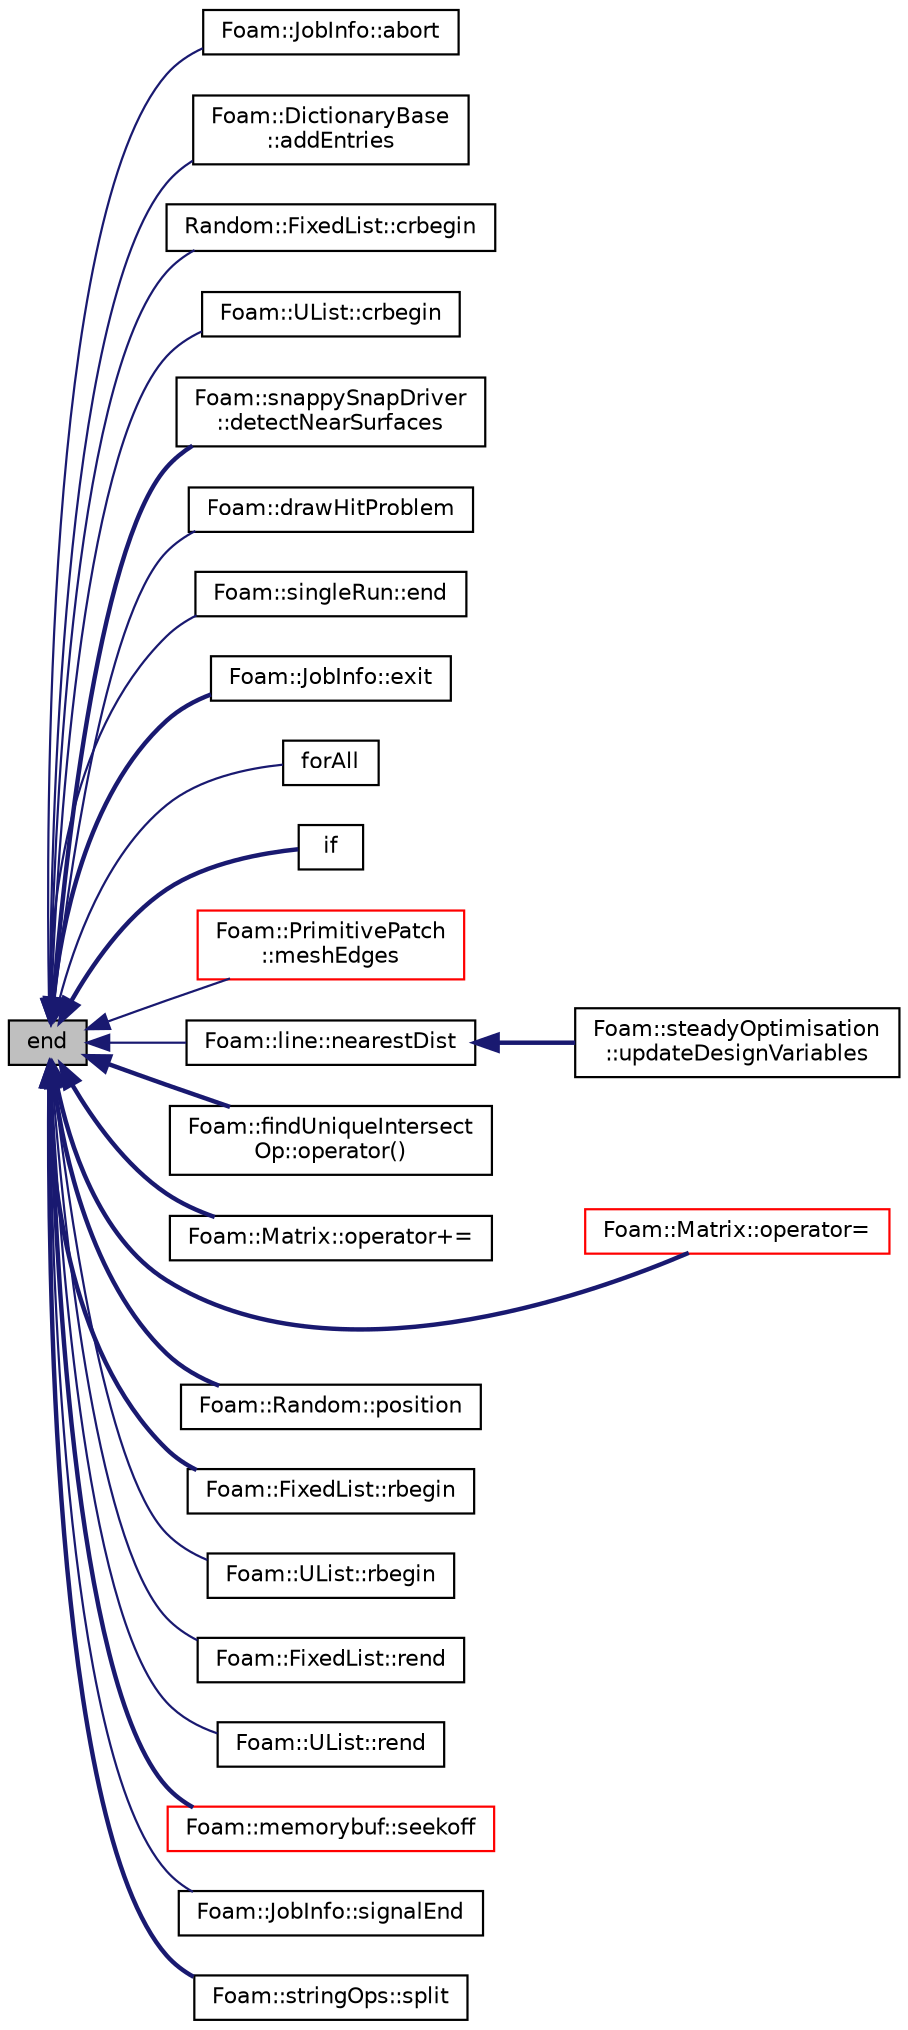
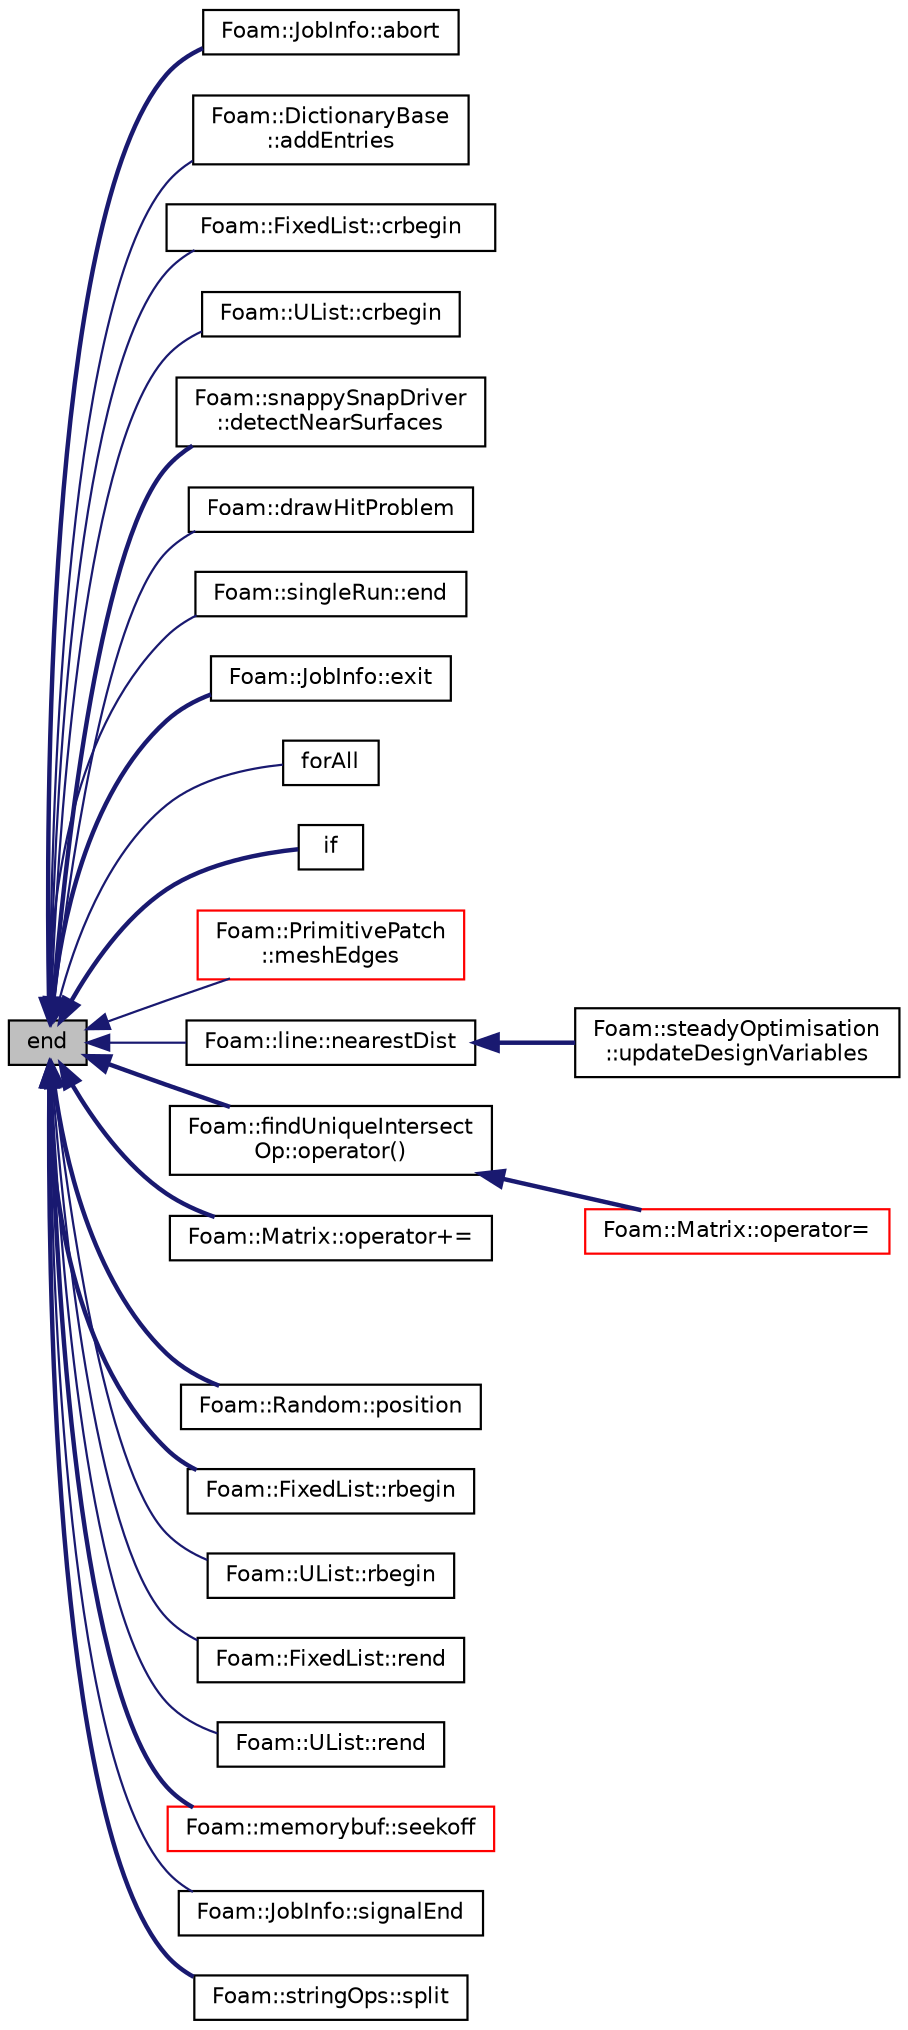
node "Random::FixedList::crbegin": label "Random::FixedList::crbegin" -> "Foam::FixedList::crbegin"
edge "Foam::JobInfo::abort" -> "end": style solid -> bold
edge "Foam::Matrix::operator=" -> "end": now "Foam::Matrix::operator=" -> "Foam::findUniqueIntersect Op::operator()"
